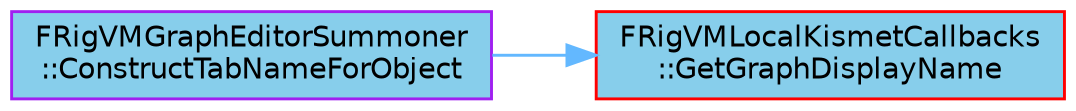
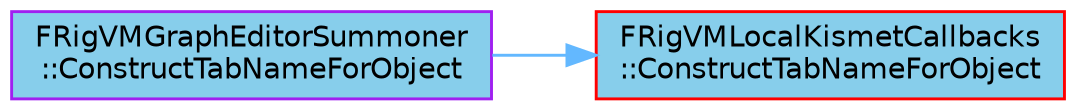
node "FRigVMLocalKismetCallbacks ::GetGraphDisplayName": label "FRigVMLocalKismetCallbacks ::GetGraphDisplayName" -> "FRigVMLocalKismetCallbacks ::ConstructTabNameForObject"
